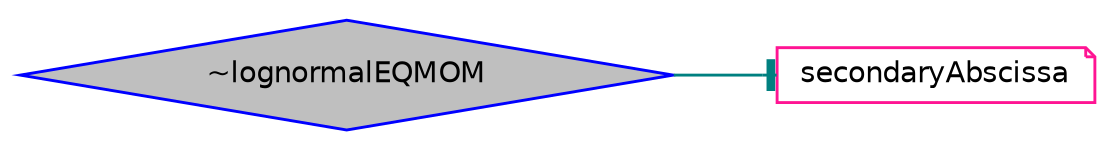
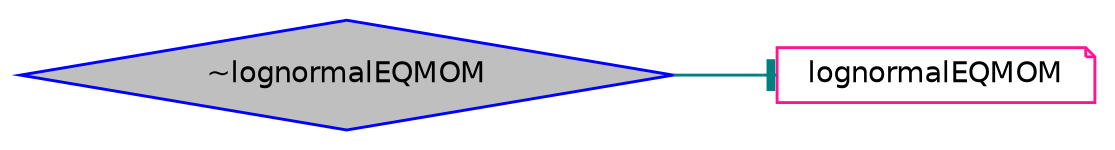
node "secondaryAbscissa": label "secondaryAbscissa" -> "lognormalEQMOM"
